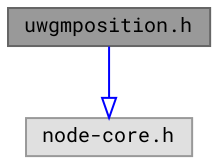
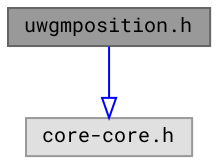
node "node-core.h": label "node-core.h" -> "core-core.h"
